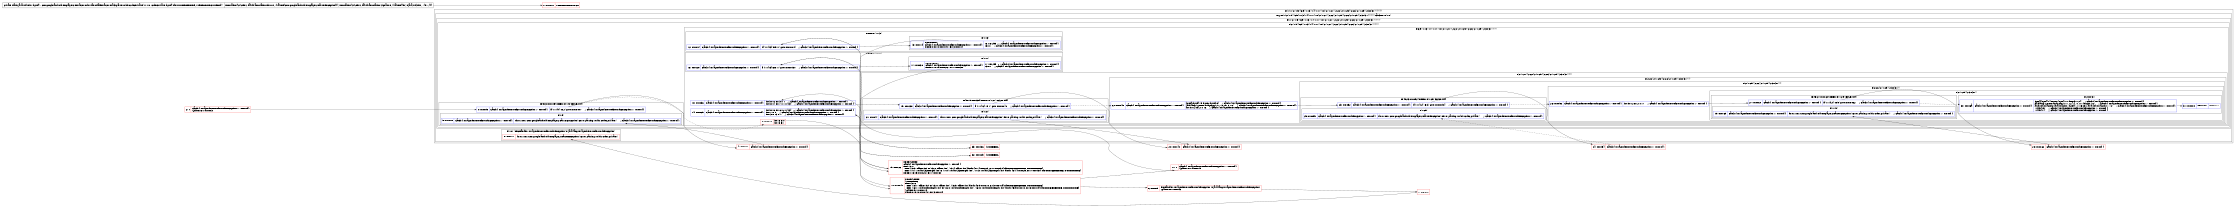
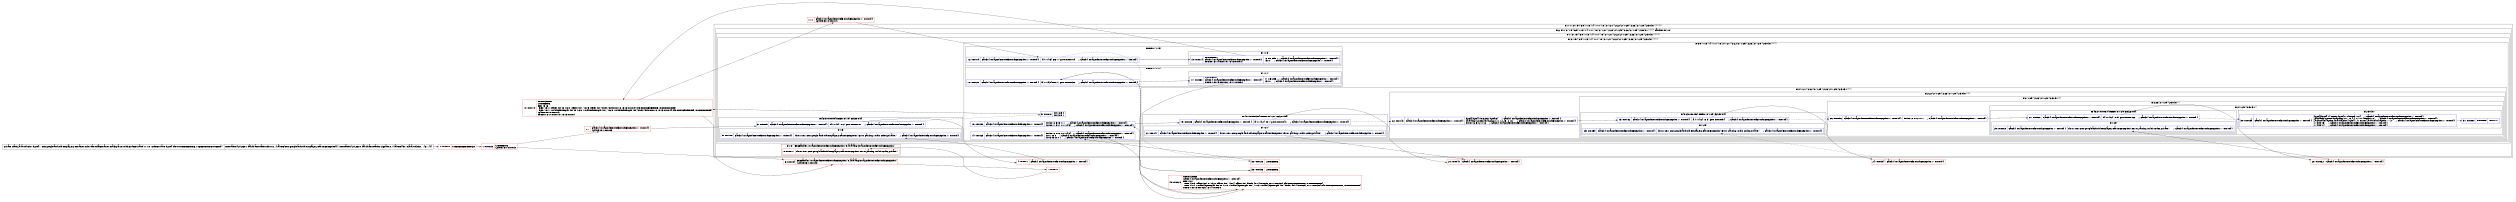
cluster "R(1:19)": label "R(1:19)" -> "R(1:29)"
node "9: 0x0018": color red -> blue
node "1: 0x0003": added
